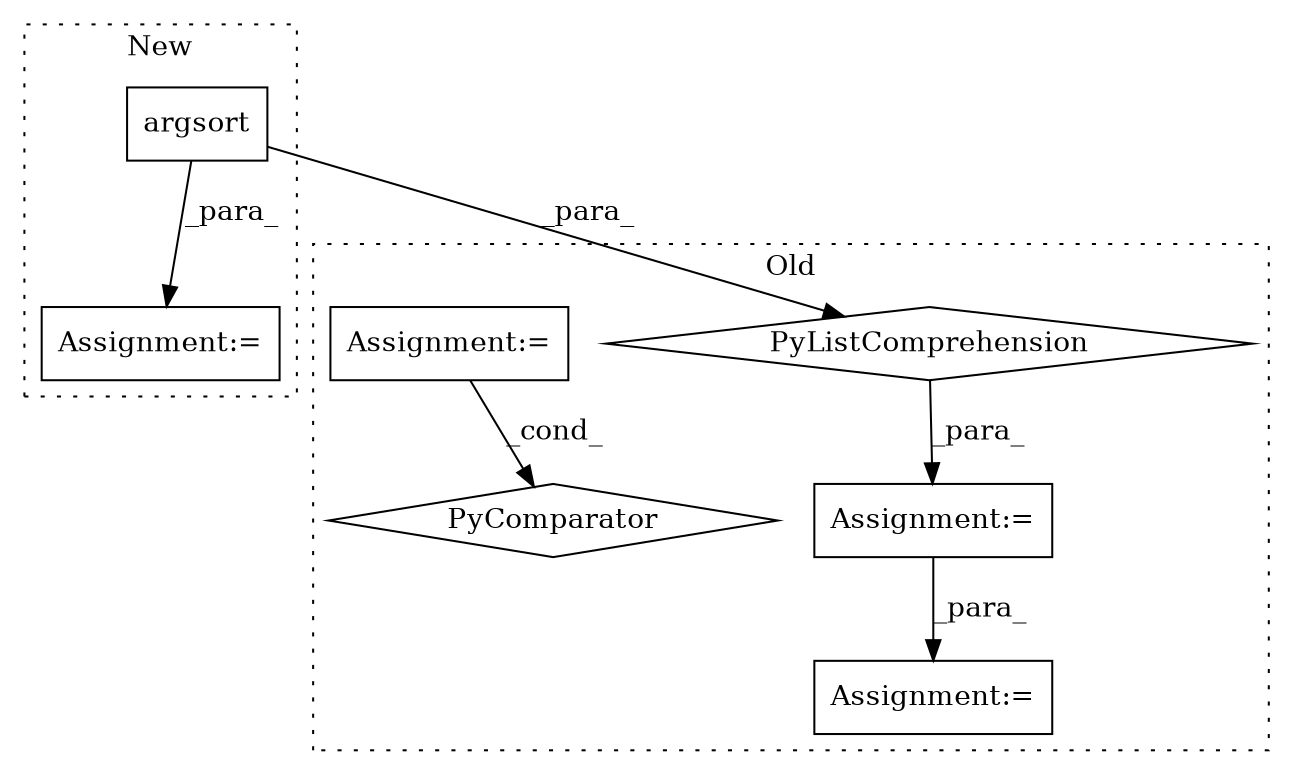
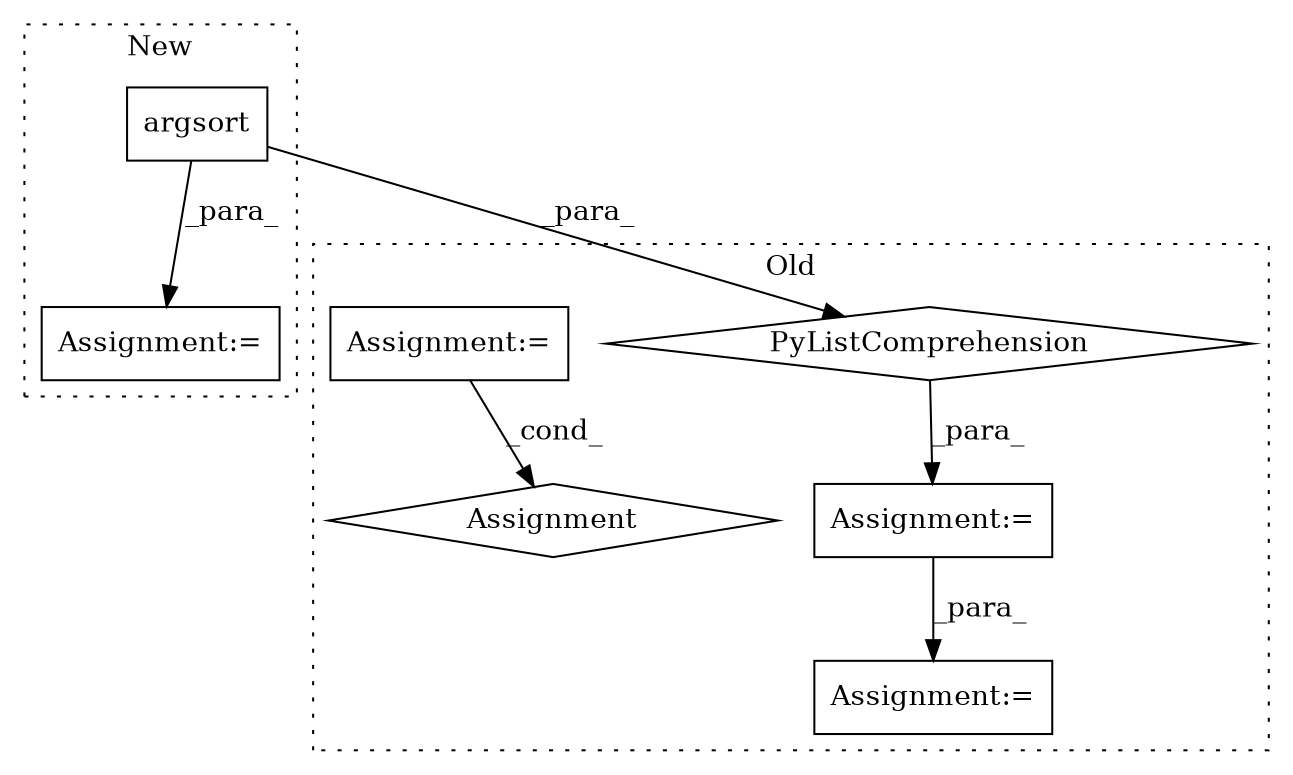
node "PyComparator": label "PyComparator" -> "Assignment"
